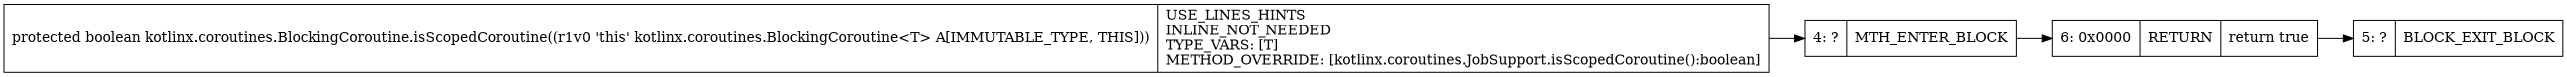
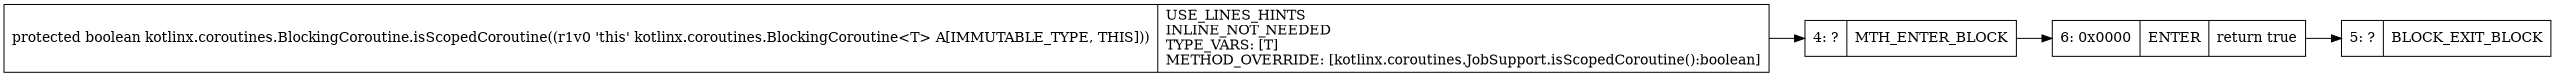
node "6: 0x0000": text "RETURN" -> "ENTER"
